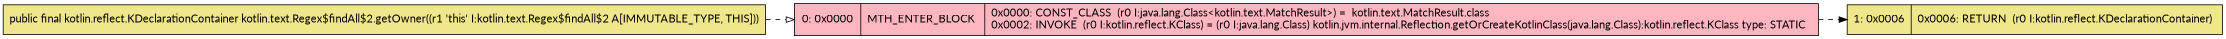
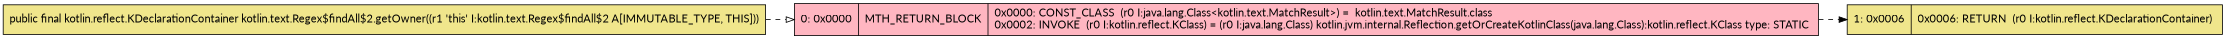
node "0: 0x0000": text "MTH_ENTER_BLOCK" -> "MTH_RETURN_BLOCK"
